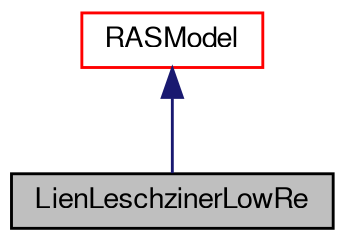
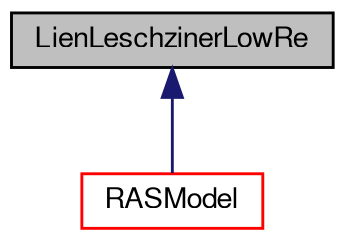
edge "LienLeschzinerLowRe" -> "RASModel": reversed
